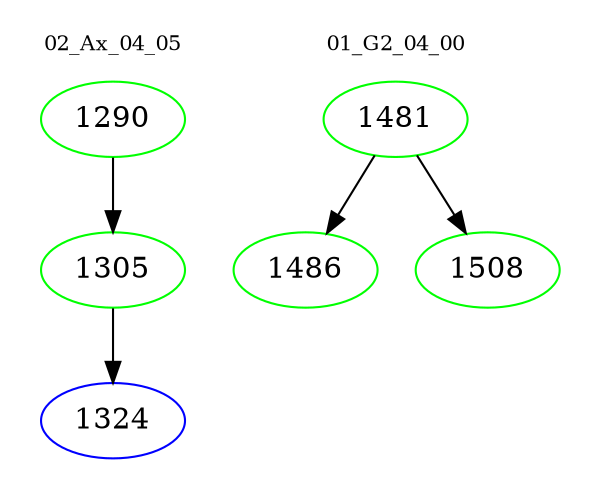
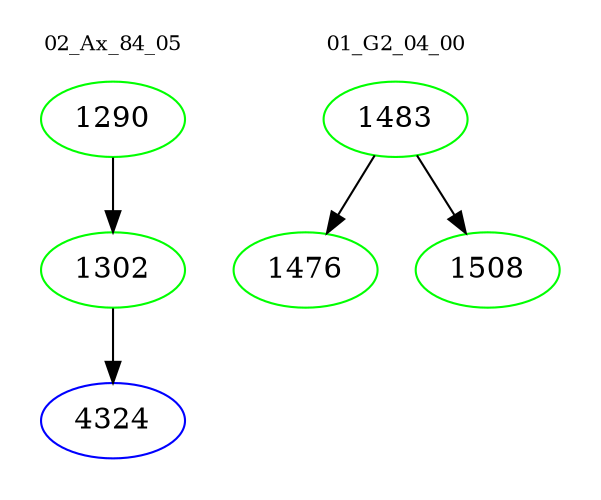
cluster "02_Ax_04_05": label "02_Ax_04_05" -> "02_Ax_84_05"
node "1481": label "1481" -> "1483"
node "1305": label "1305" -> "1302"
node "1486": label "1486" -> "1476"
node "1324": label "1324" -> "4324"
